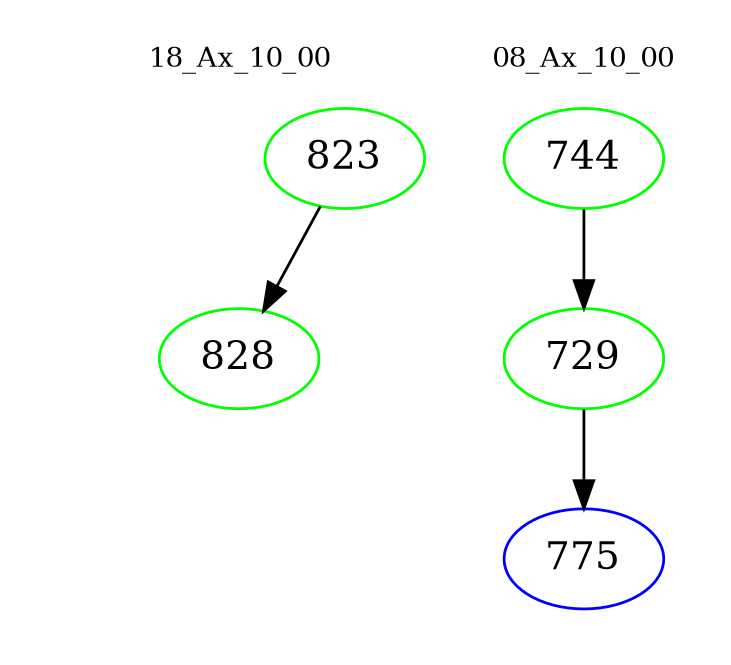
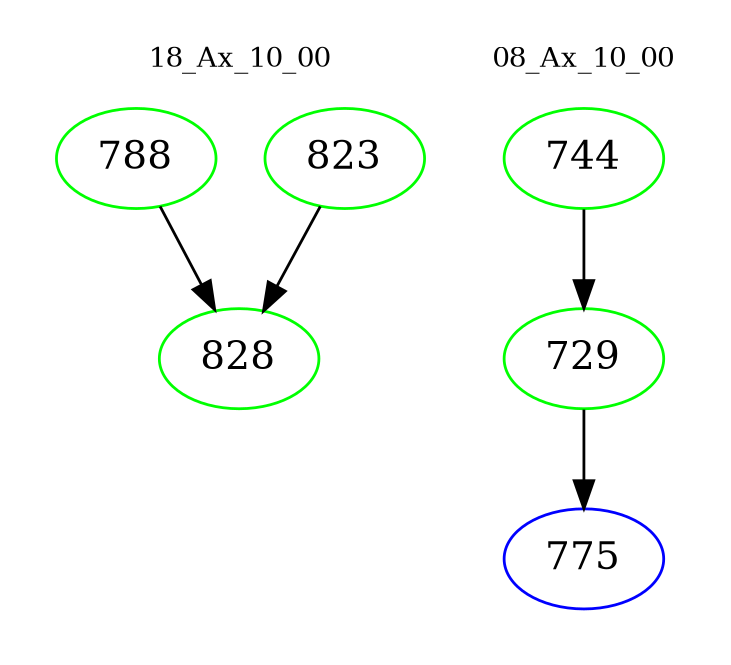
node "788": added
